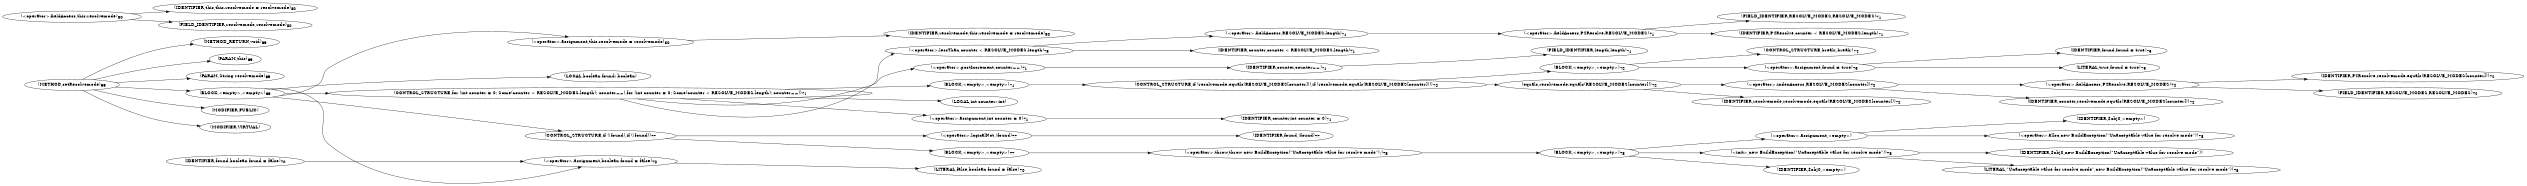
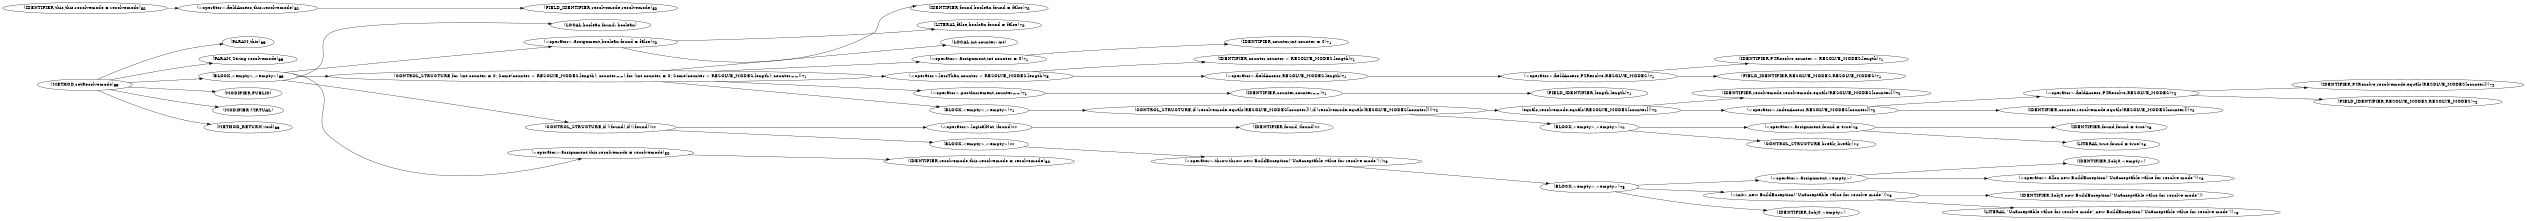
edge "(<operator>.fieldAccess,this.resolvemode)" -> "(IDENTIFIER,this,this.resolvemode = resolvemode)": reversed
edge "(IDENTIFIER,found,boolean found = false)" -> "(<operator>.assignment,boolean found = false)": reversed
